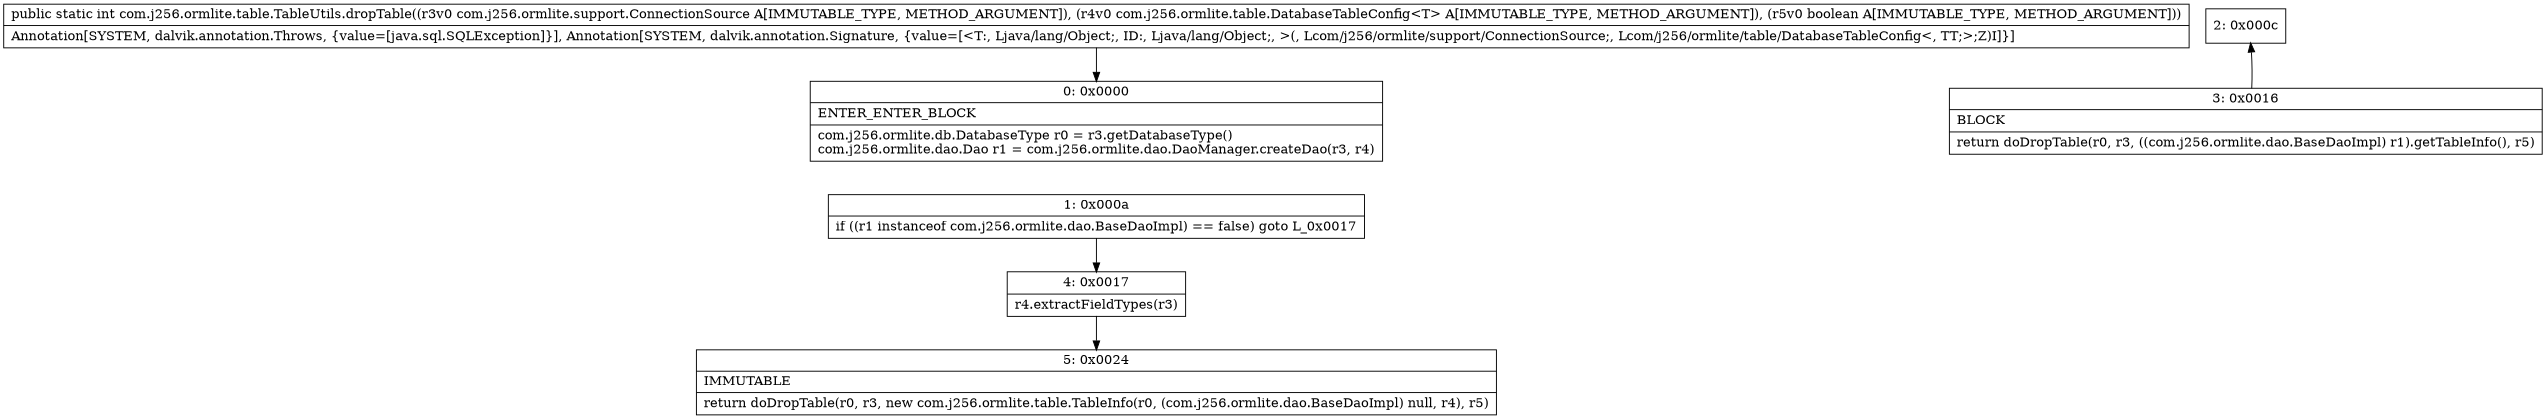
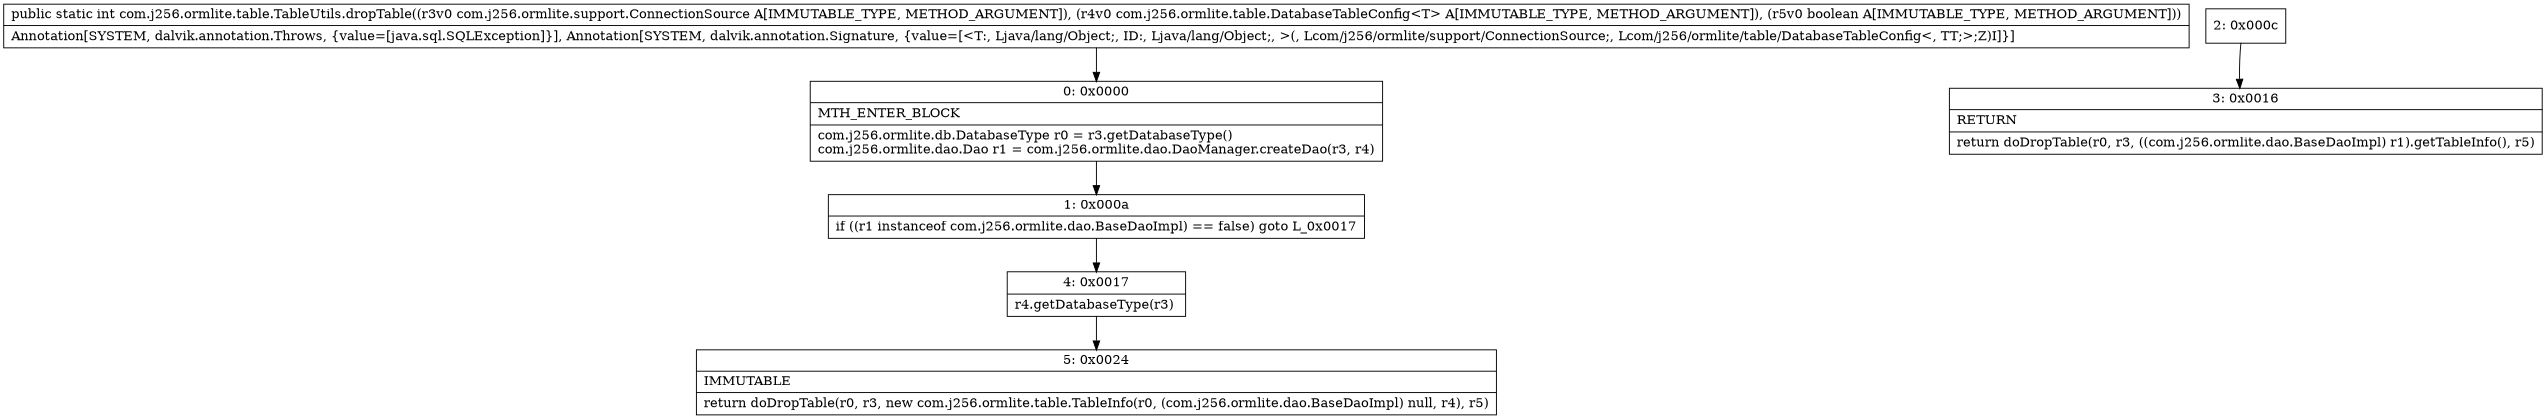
edge "3: 0x0016" -> "2: 0x000c": reversed
node "0: 0x0000": text "ENTER_ENTER_BLOCK" -> "MTH_ENTER_BLOCK"
node "3: 0x0016": text "BLOCK" -> "RETURN"
edge "0: 0x0000" -> "1: 0x000a": added
node "4: 0x0017": text "r4.extractFieldTypes(r3)" -> "r4.getDatabaseType(r3)"
